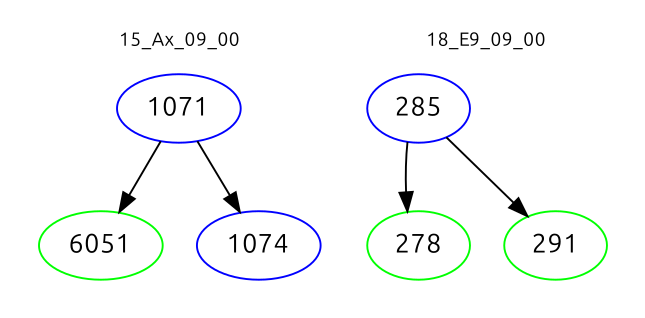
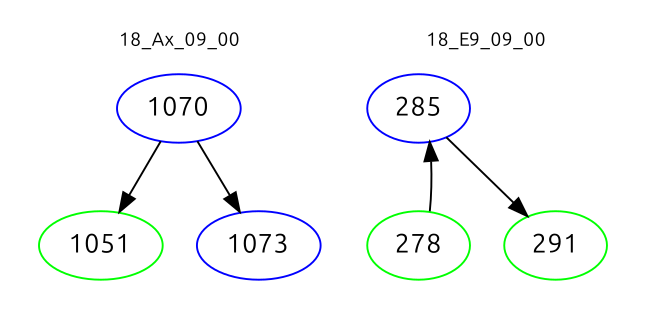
cluster "15_Ax_09_00": label "15_Ax_09_00" -> "18_Ax_09_00"
node "1071": label "1071" -> "1070"
edge "285" -> "278": reversed
node "6051": label "6051" -> "1051"
node "1074": label "1074" -> "1073"
